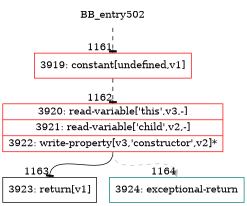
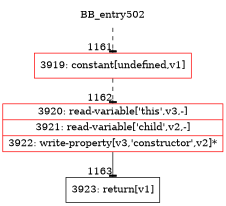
node "3924: exceptional-return": removed
